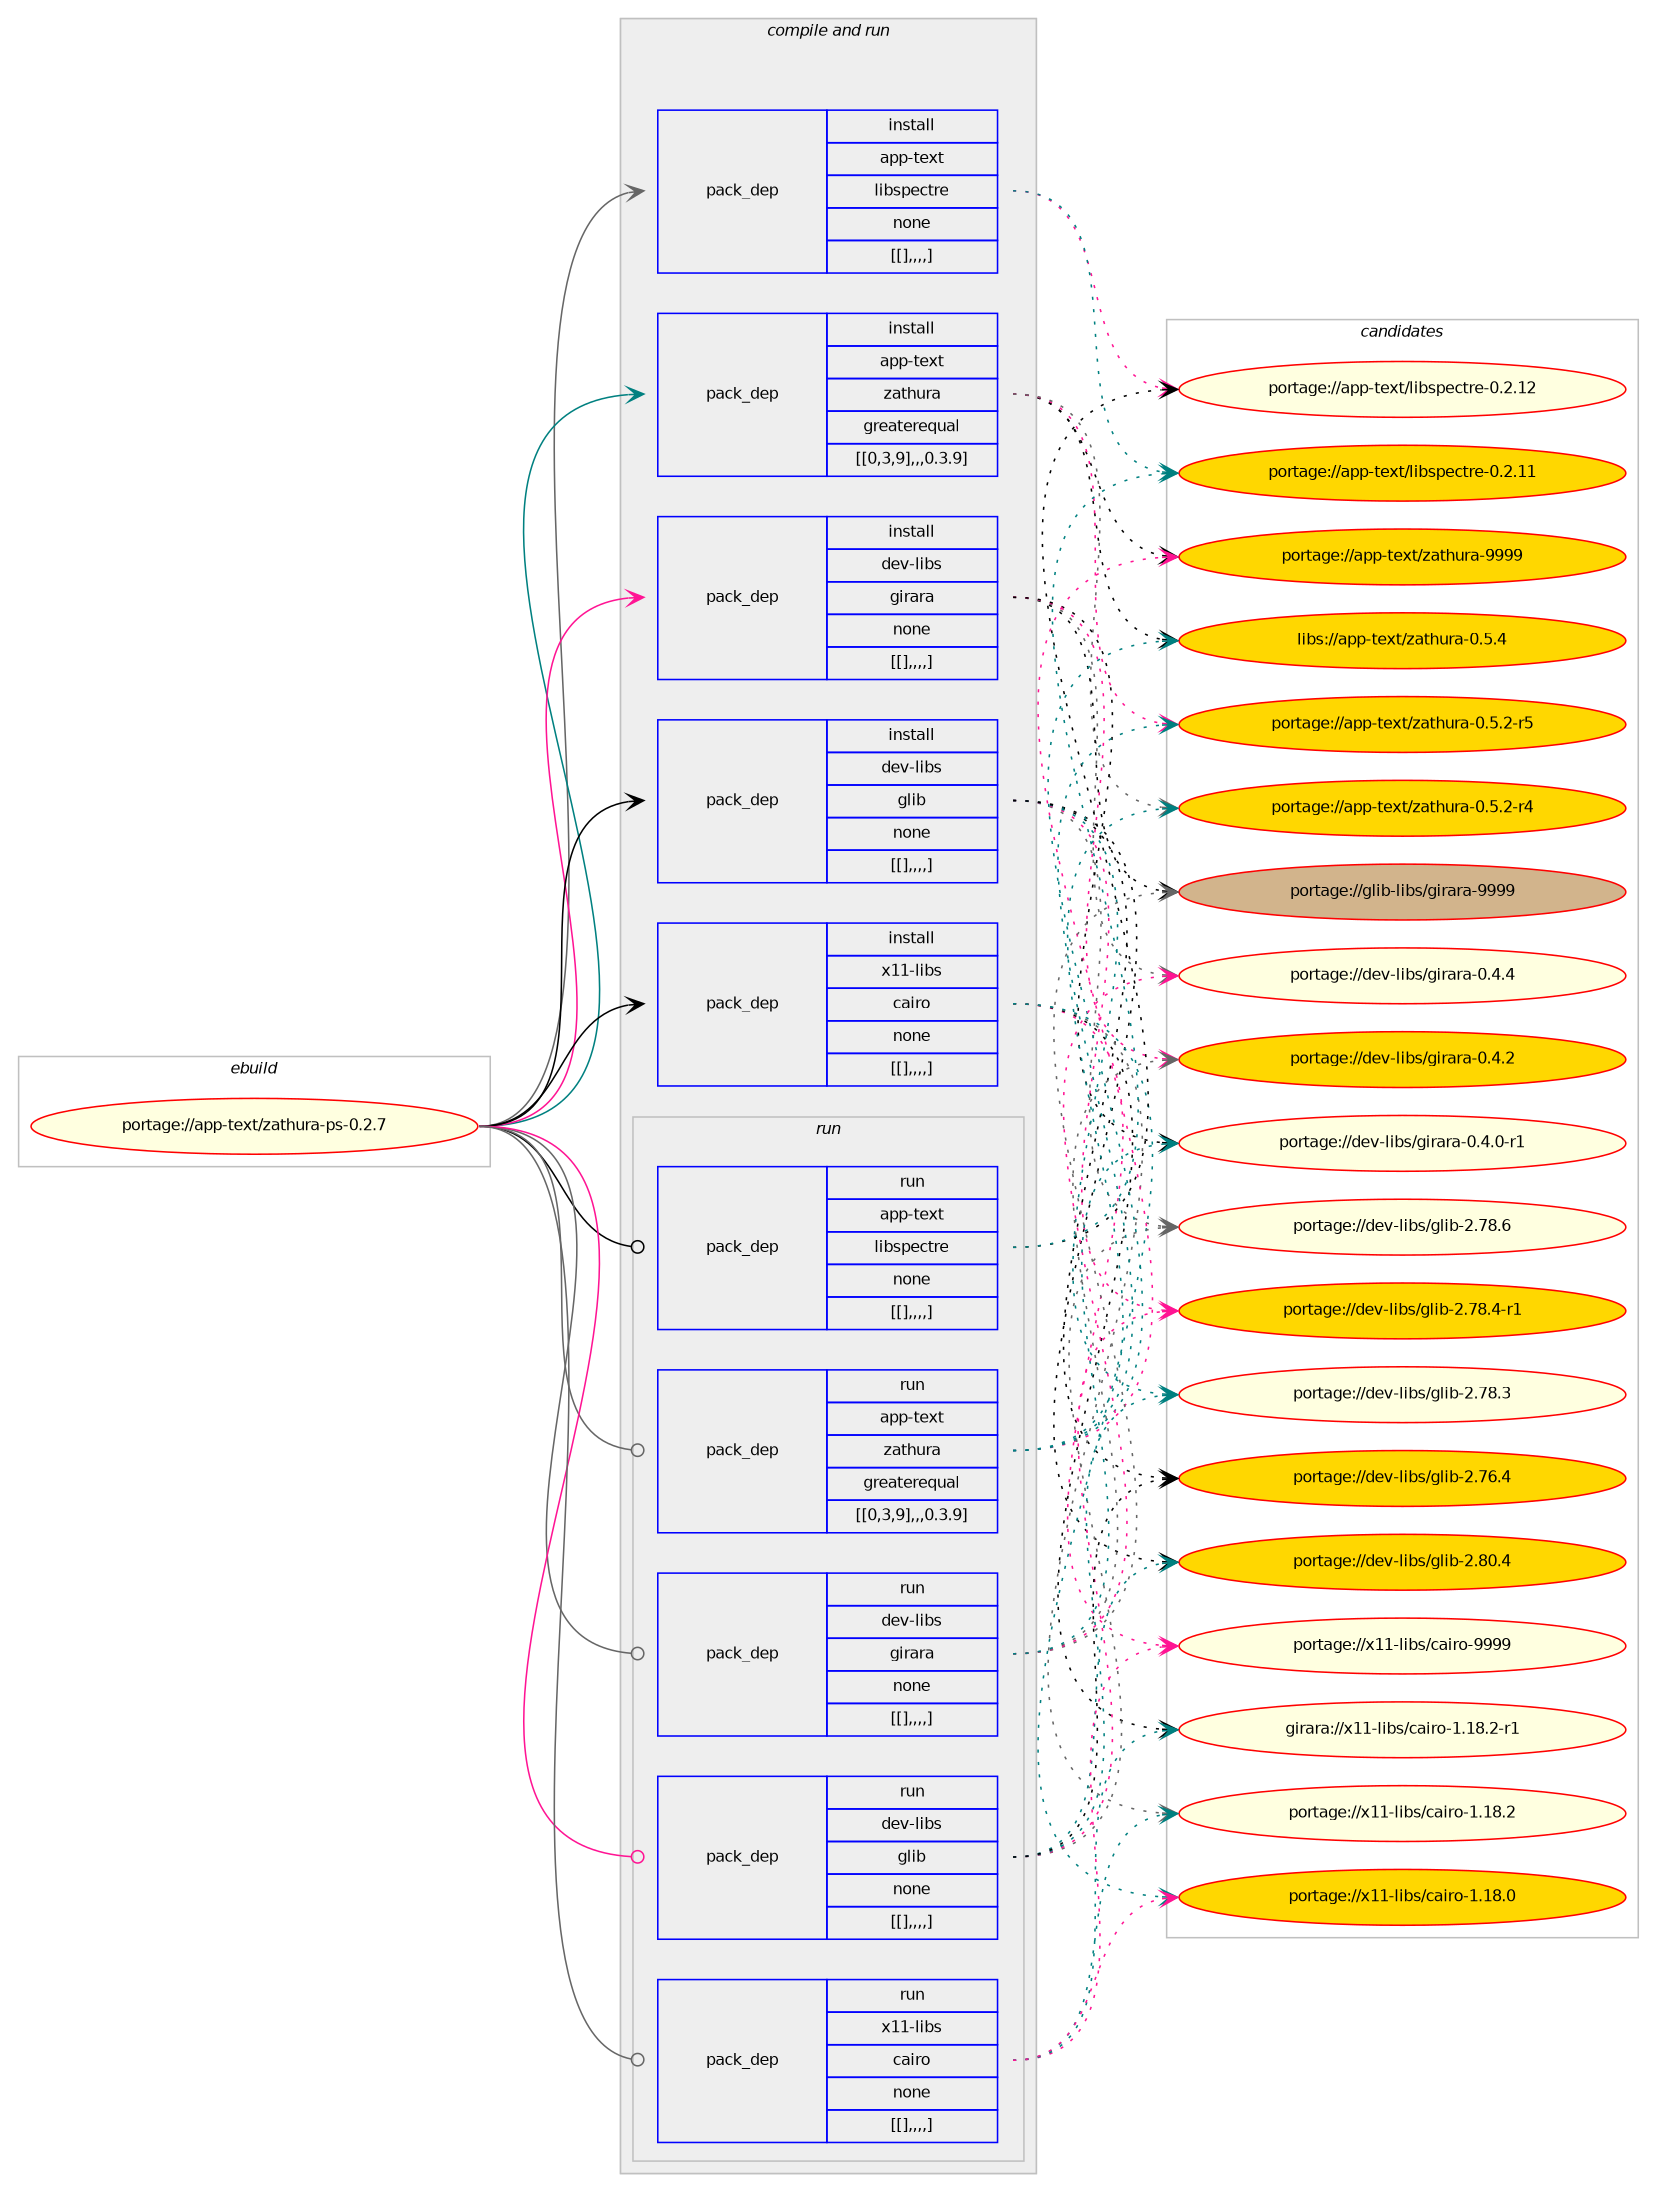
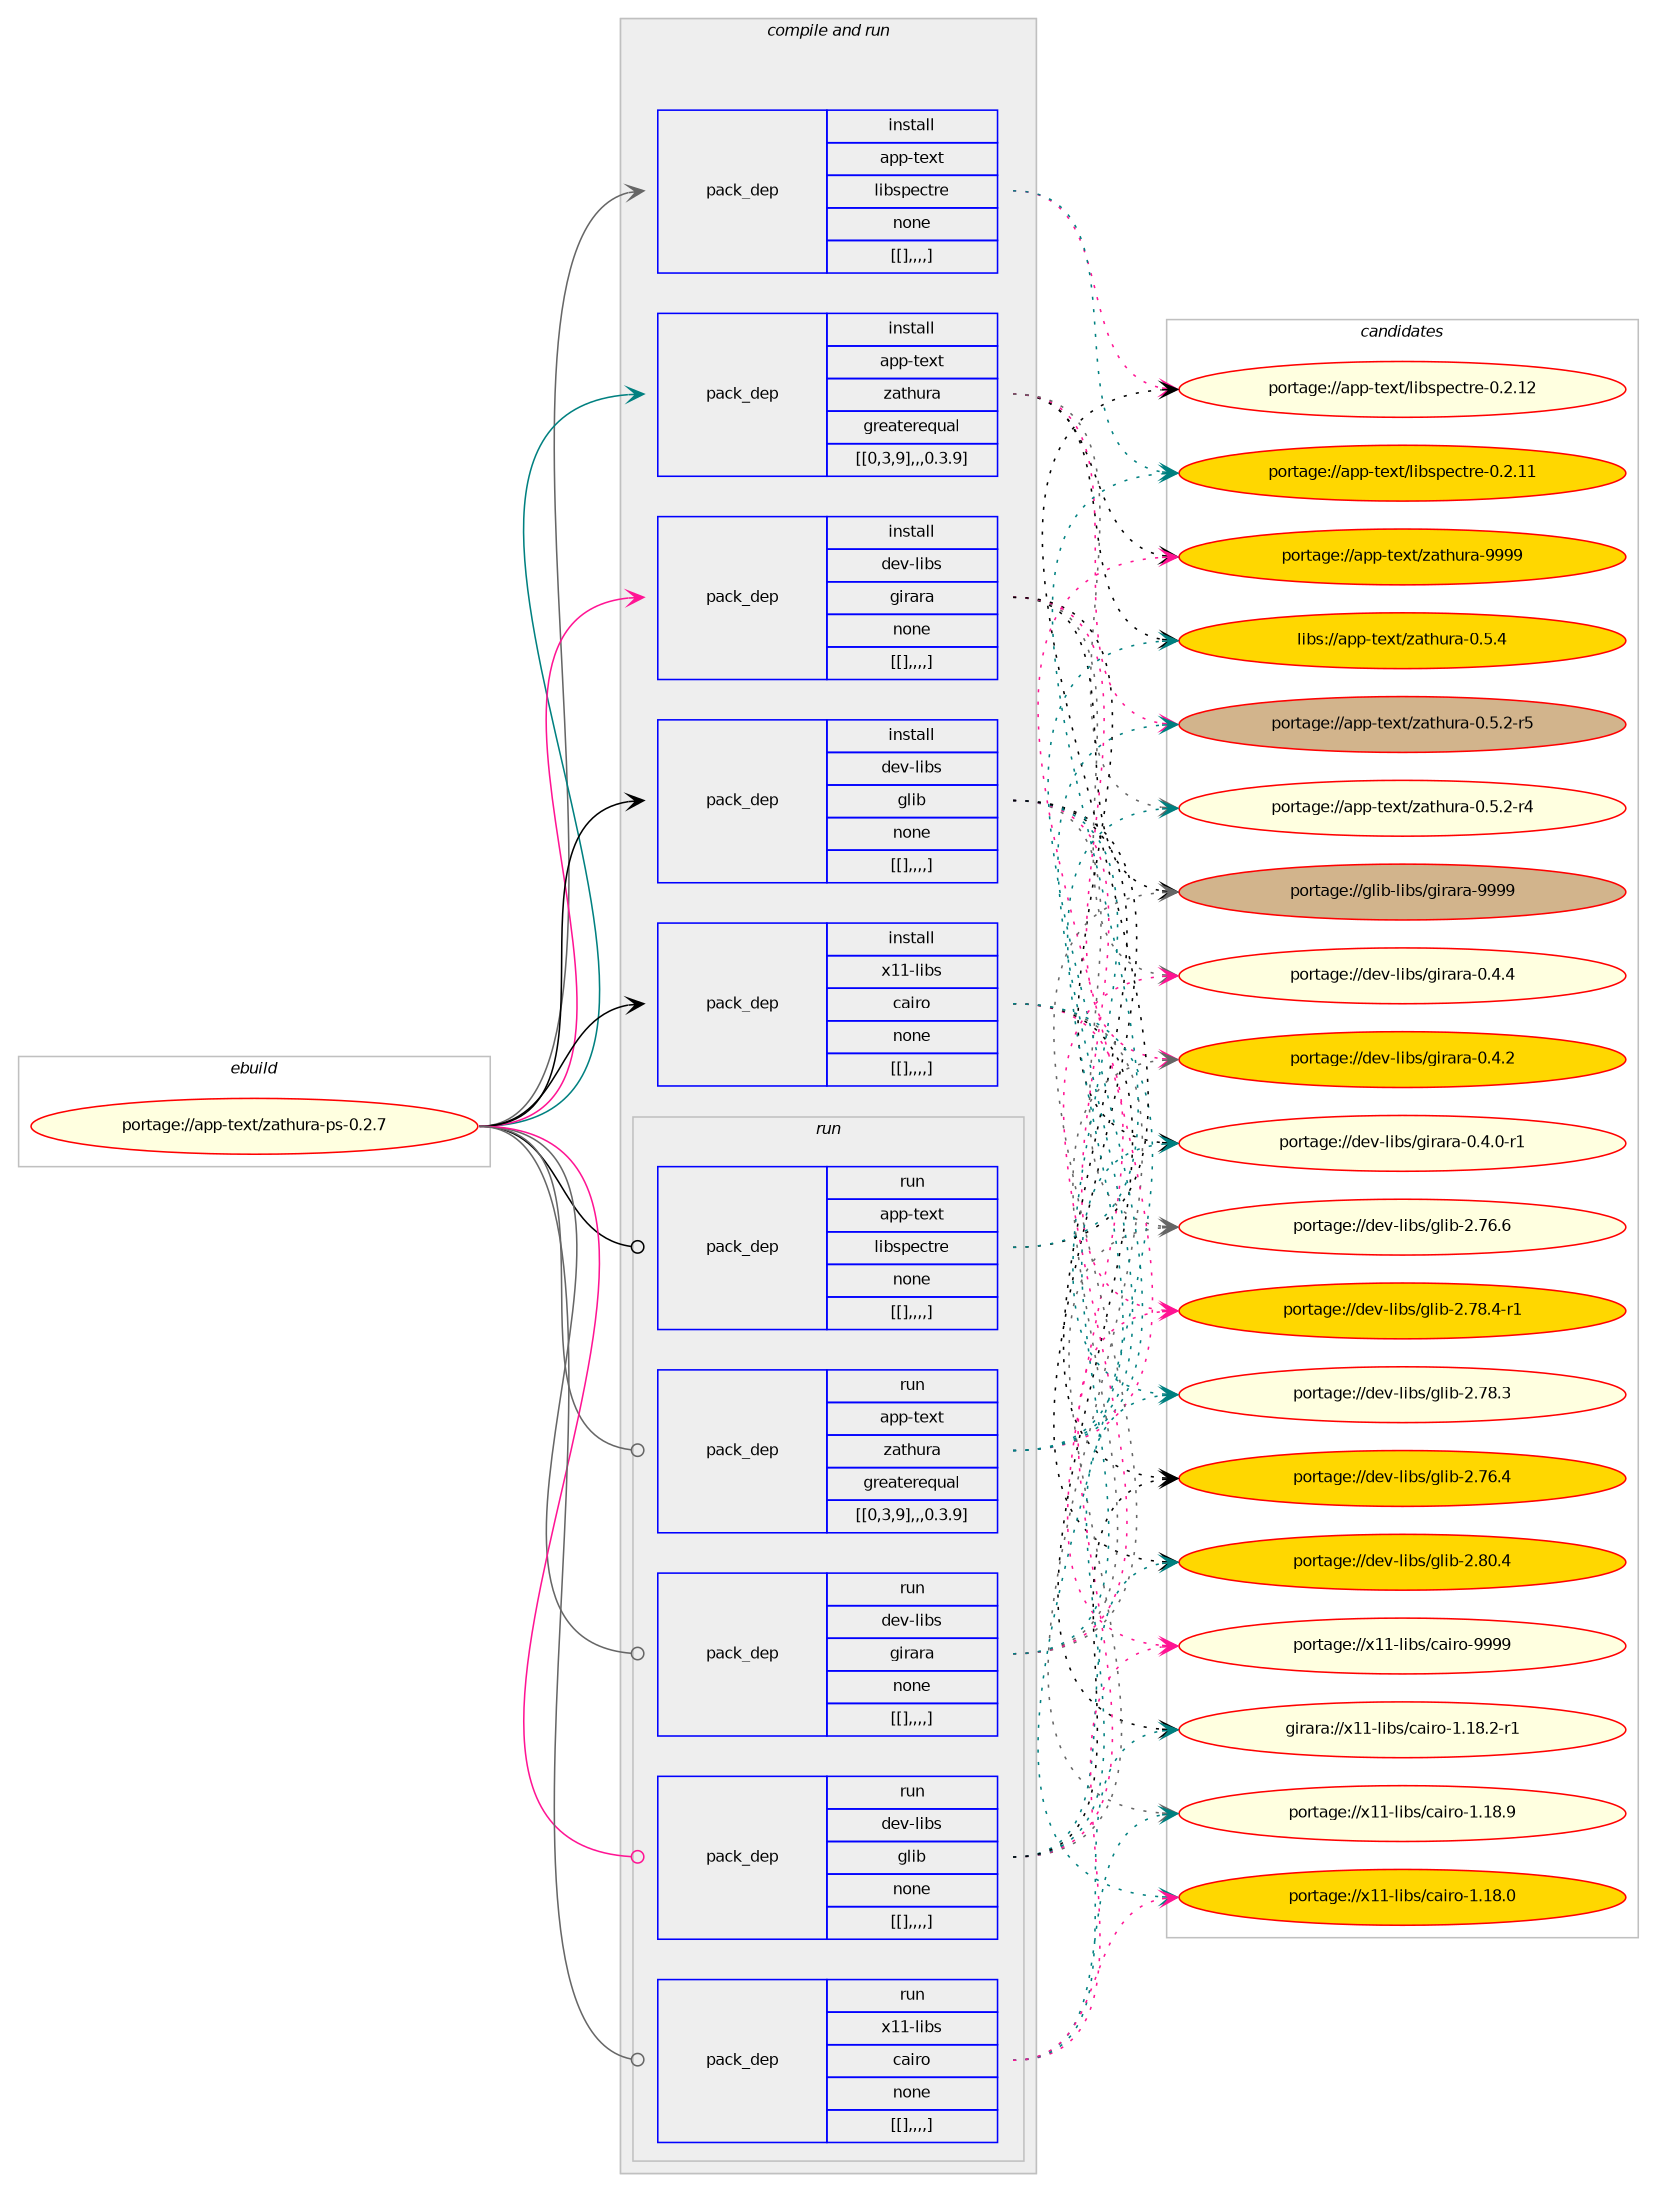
node "portage://app-text/zathura-0.5.2-r5": fillcolor gold -> tan
node "portage://app-text/zathura-0.5.2-r4": fillcolor gold -> lightyellow
node "portage://dev-libs/glib-2.78.6": label "portage://dev-libs/glib-2.78.6" -> "portage://dev-libs/glib-2.76.6"
node "portage://x11-libs/cairo-1.18.2": label "portage://x11-libs/cairo-1.18.2" -> "portage://x11-libs/cairo-1.18.9"
